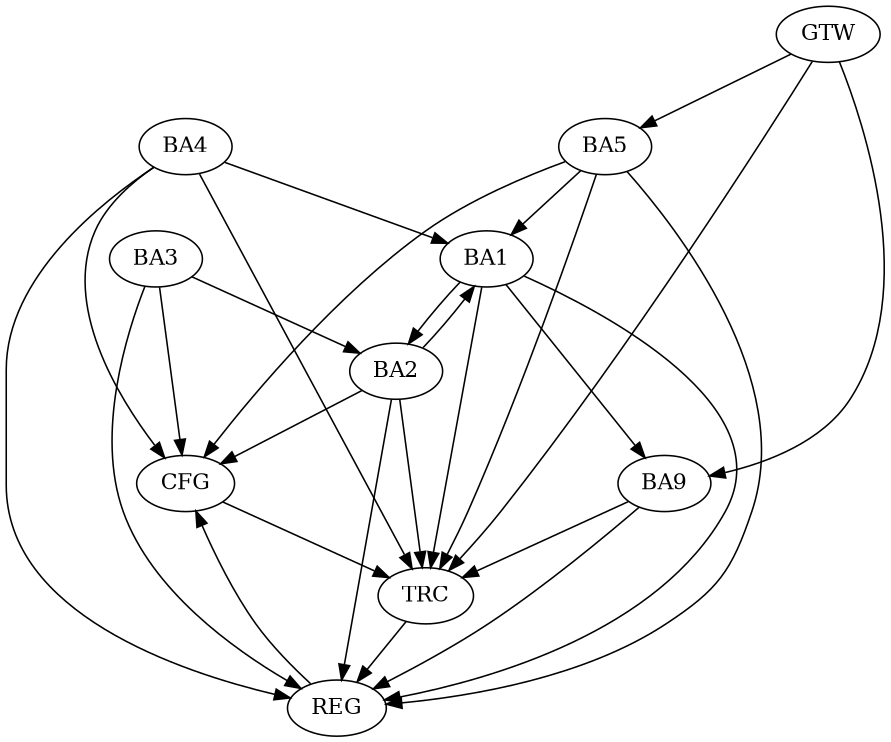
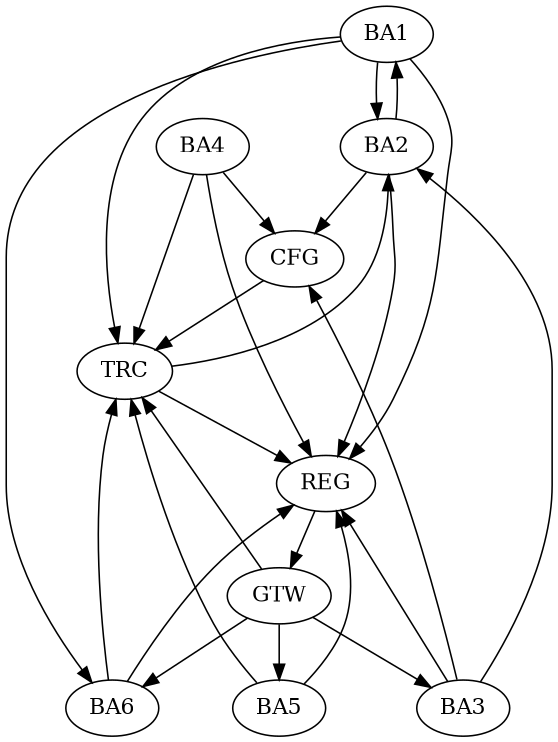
edge "BA5" -> "BA1": removed
edge "BA4" -> "BA1": removed
edge "BA5" -> "CFG": removed
edge "BA2" -> "TRC": reversed
node "BA9": label "BA9" -> "BA6"
edge "REG" -> "CFG": now "REG" -> "GTW"
edge "GTW" -> "BA3": added
